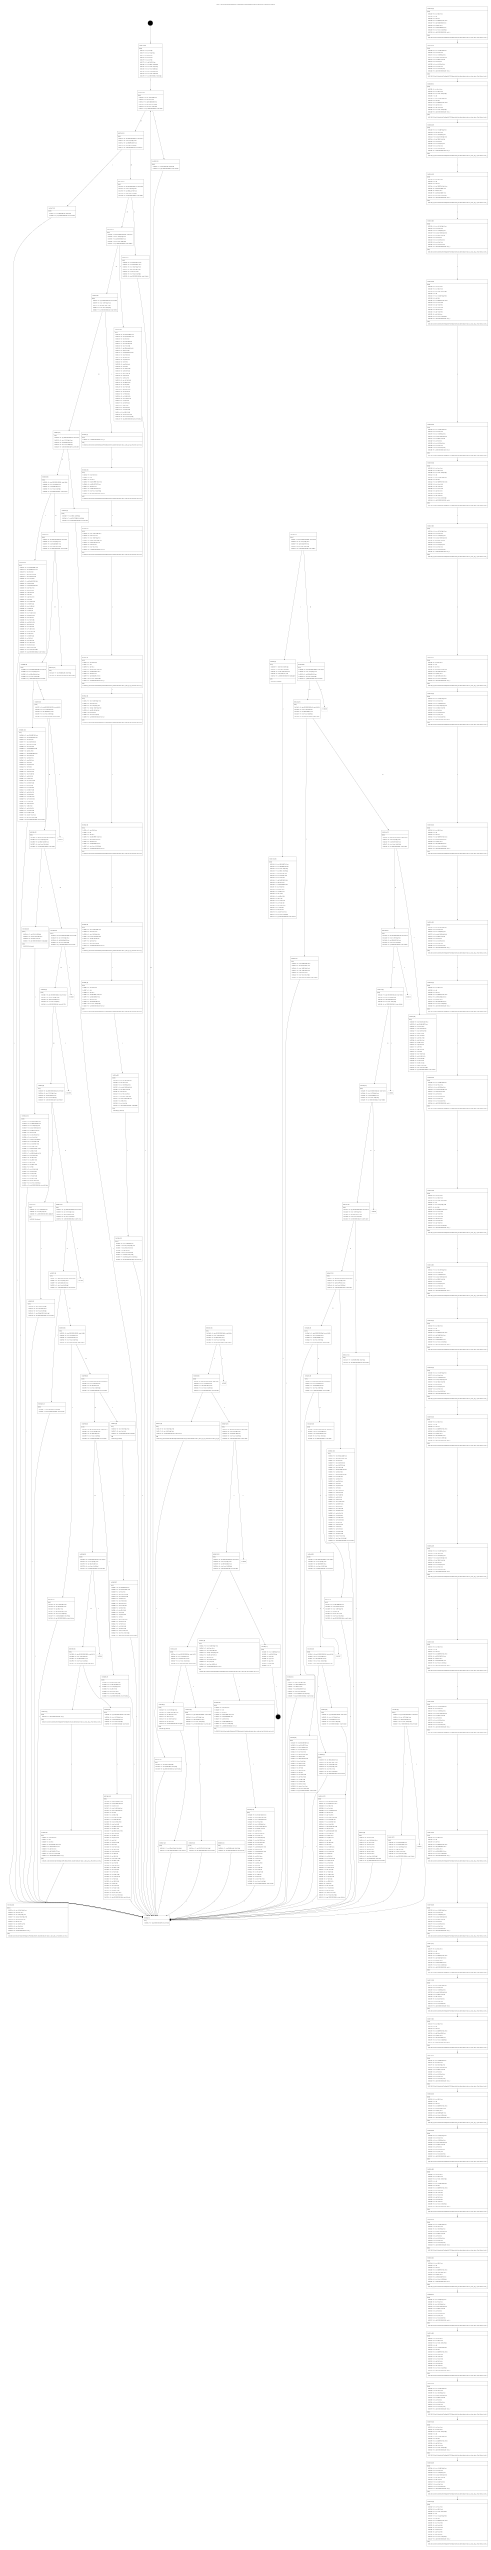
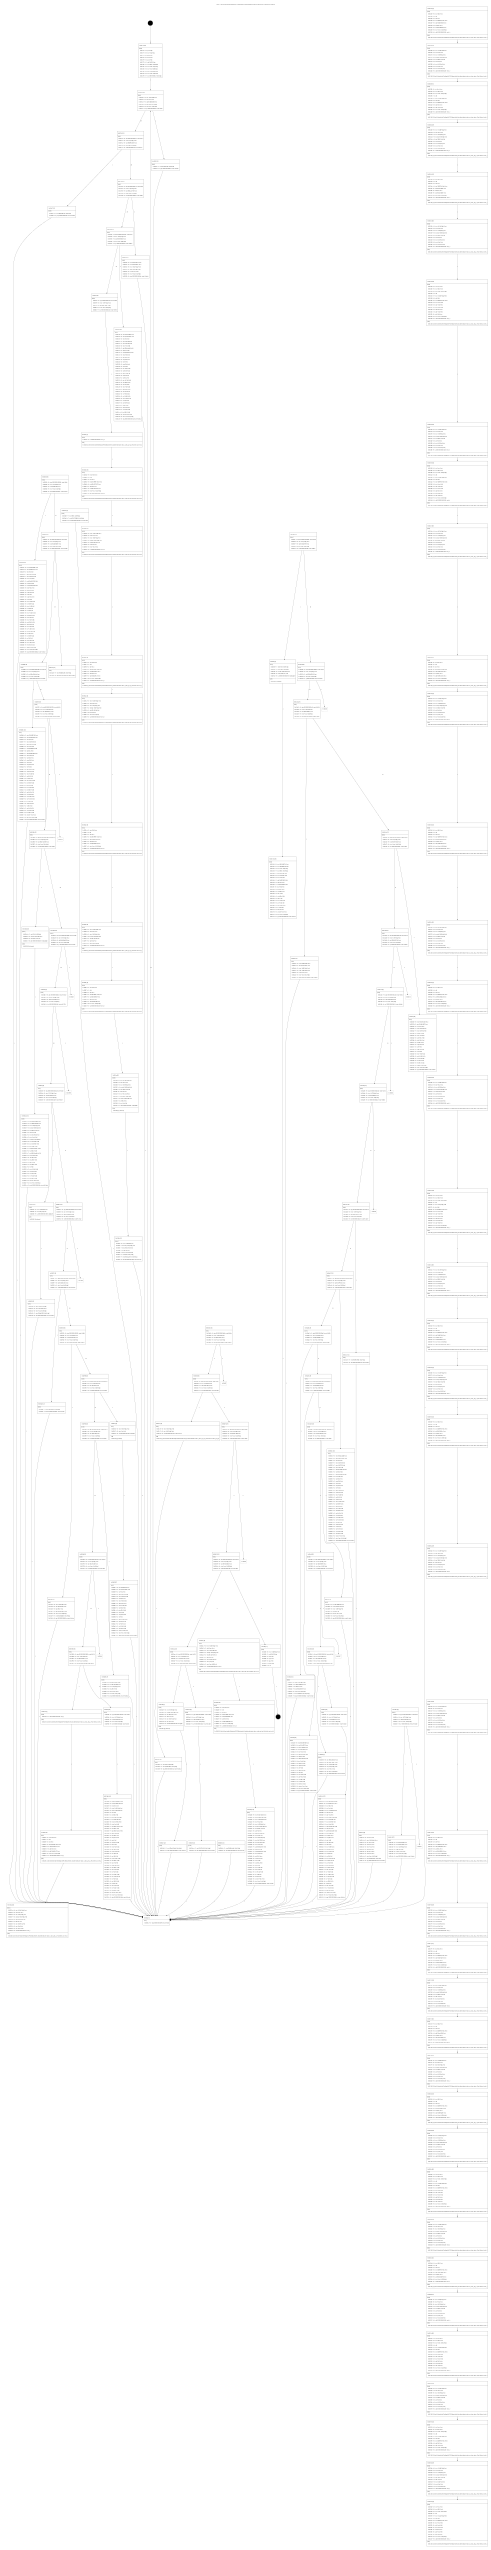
node "0x40280d [25]": removed
node "0x4036e1 [40]": removed
